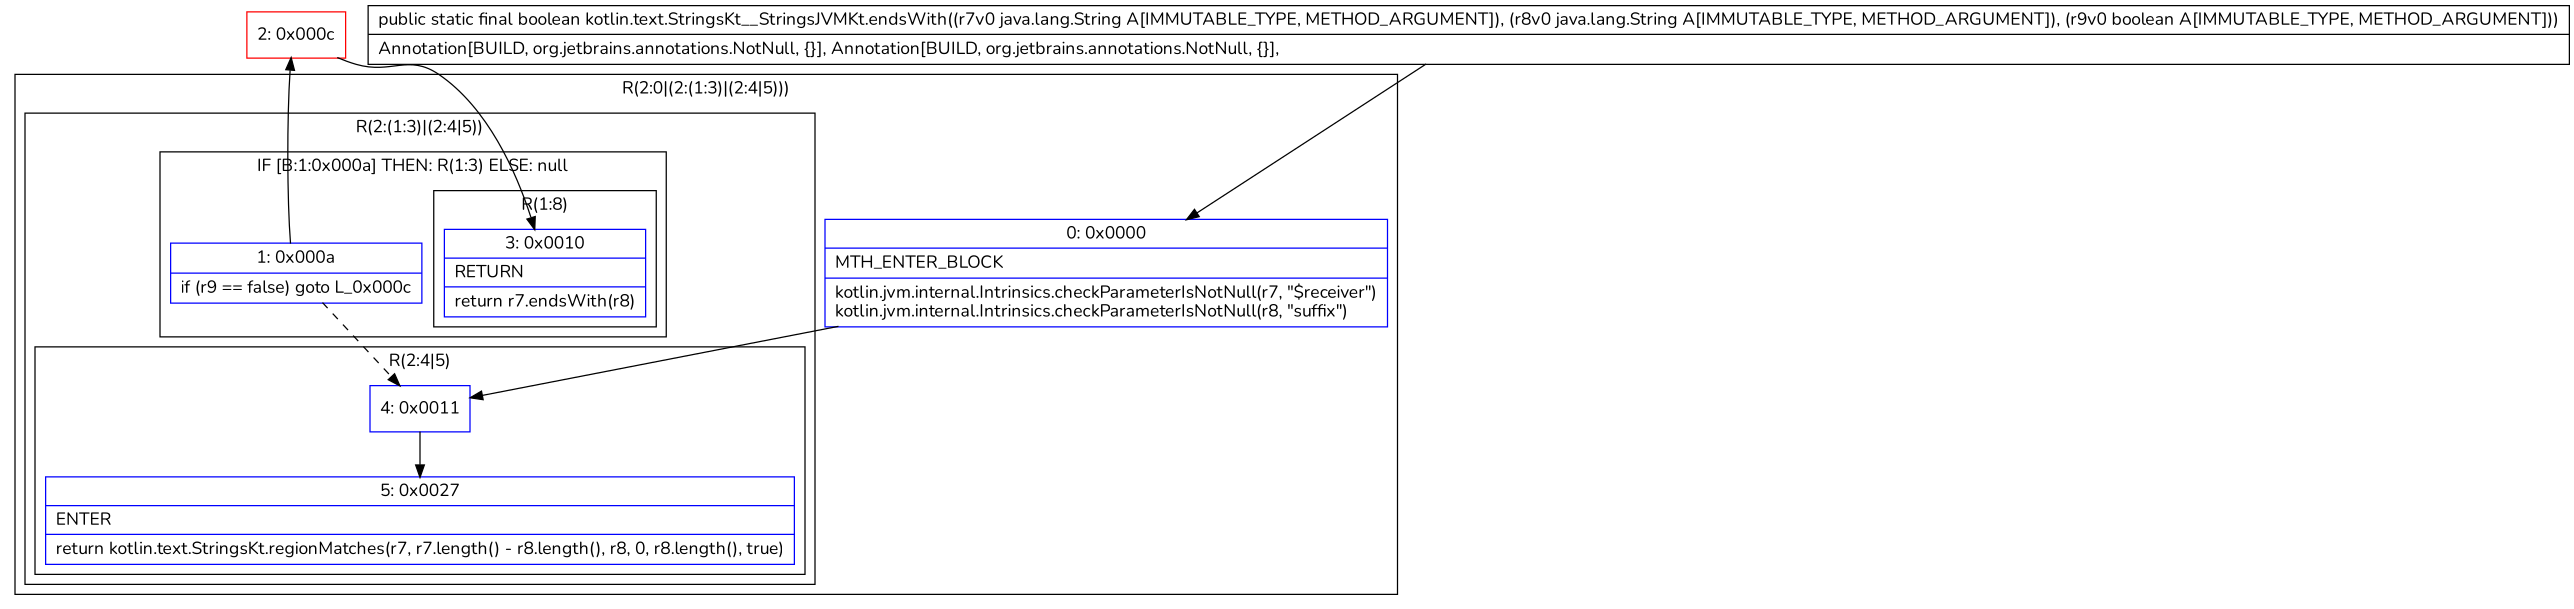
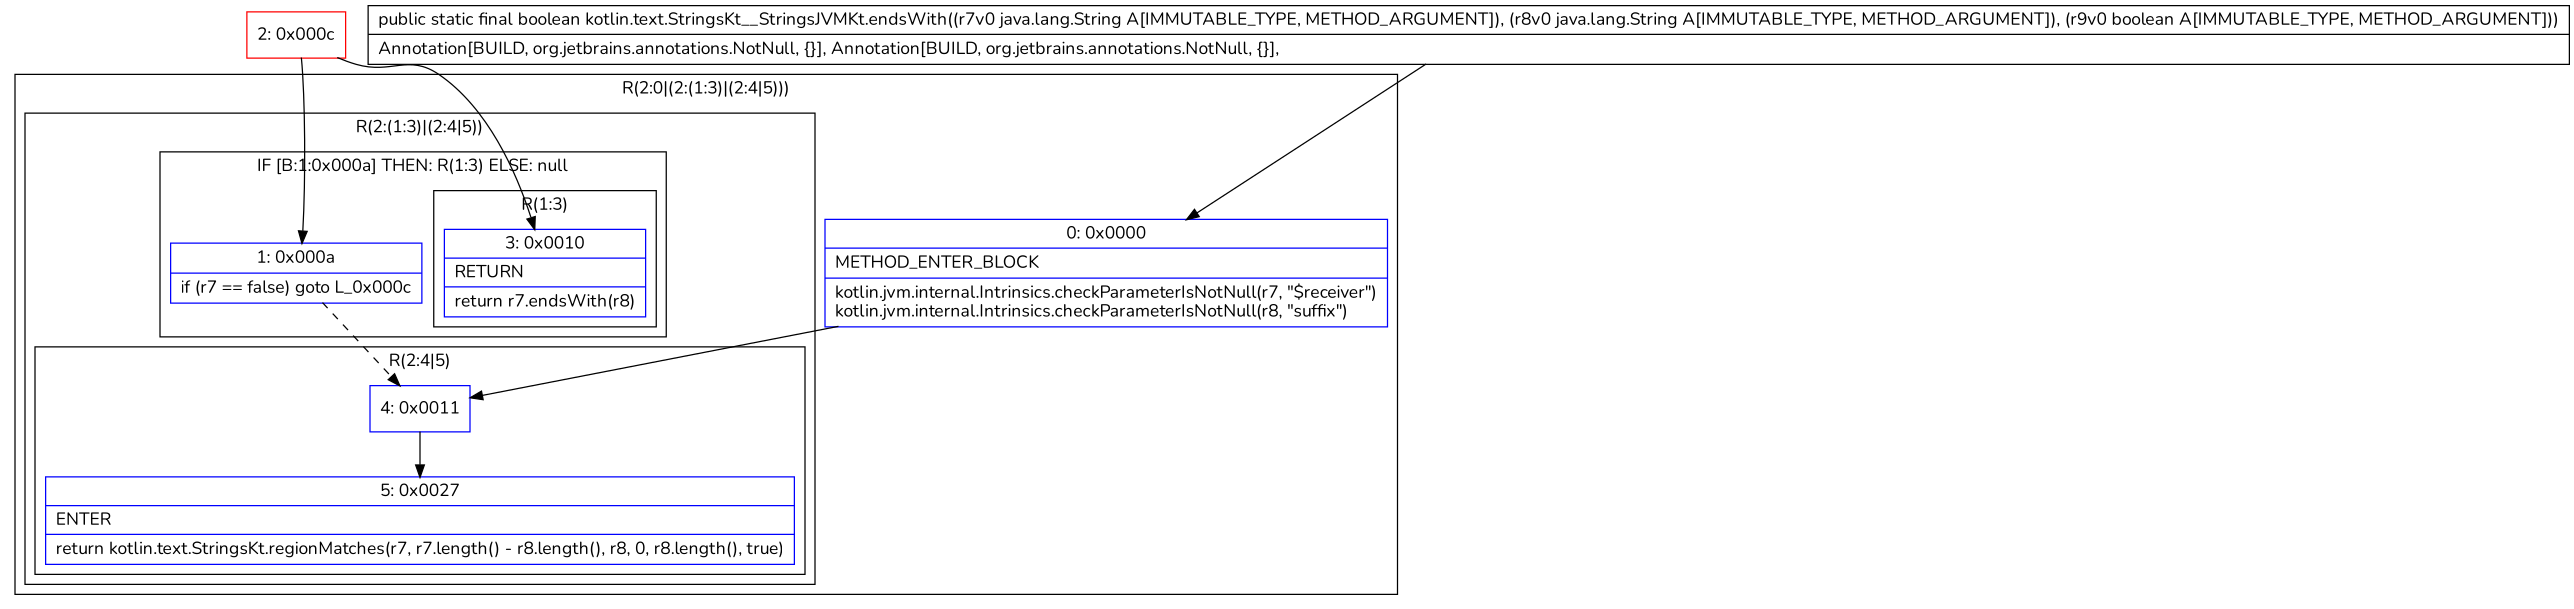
edge "1: 0x000a" -> "2: 0x000c": reversed
cluster "R(1:8)": label "R(1:8)" -> "R(1:3)"
node "0: 0x0000": text "MTH_ENTER_BLOCK" -> "METHOD_ENTER_BLOCK"
node "1: 0x000a": text "if (r9 == false) goto L_0x000c" -> "if (r7 == false) goto L_0x000c"
